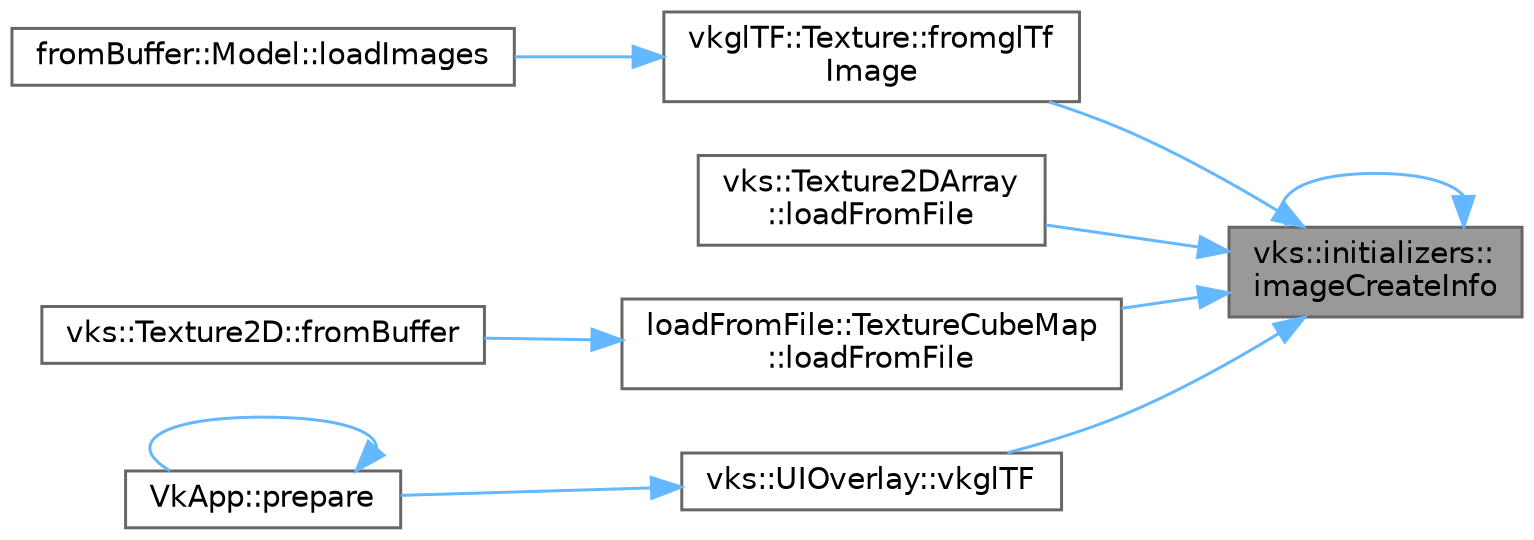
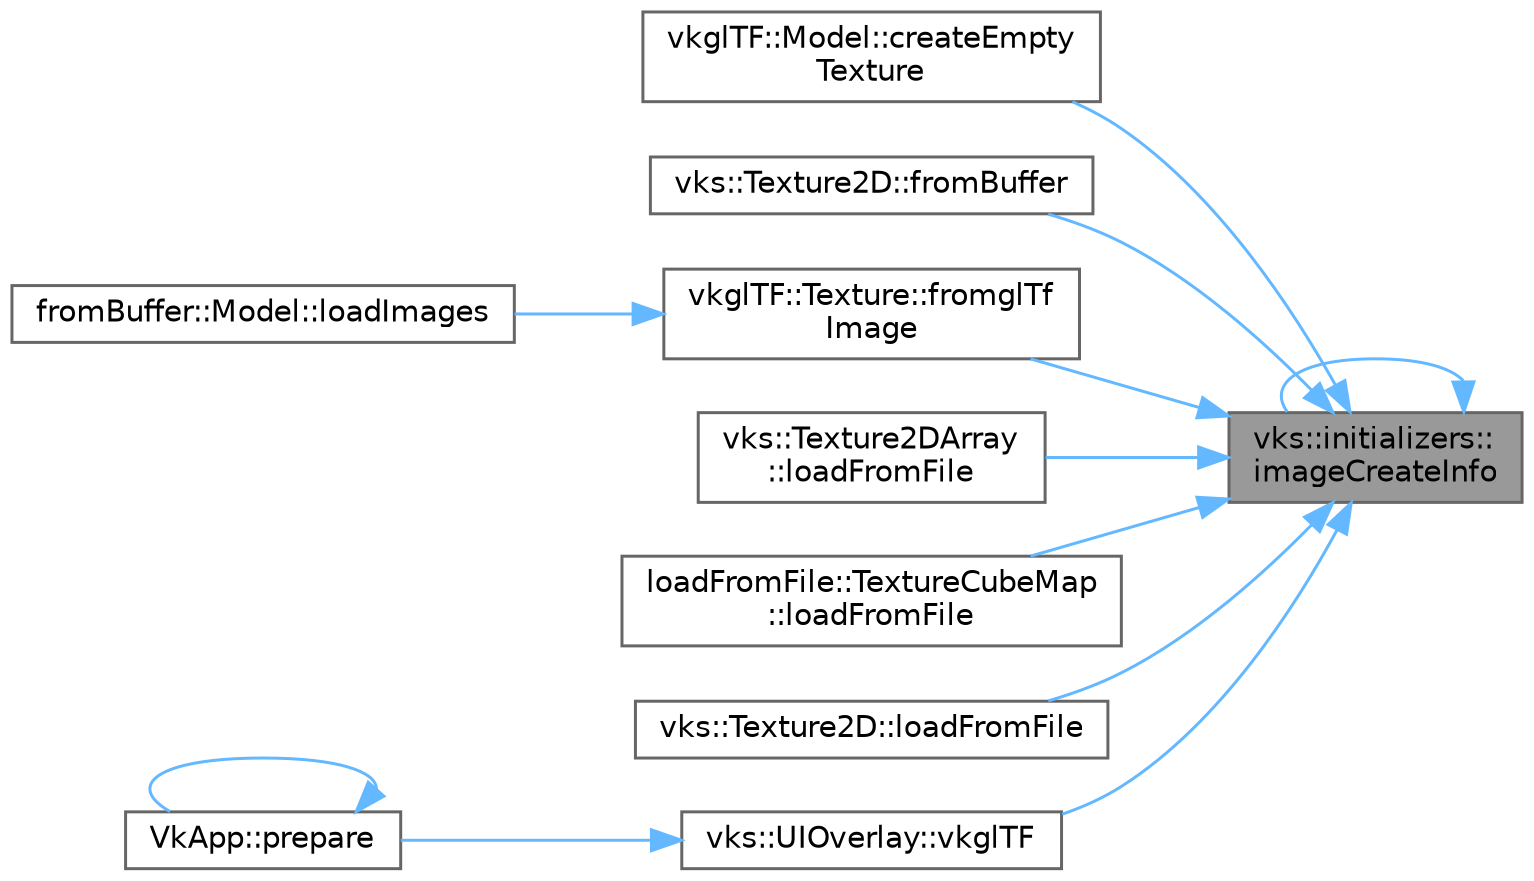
node "vkglTF::Model::createEmpty Texture": added
edge "vks::Texture2D::fromBuffer" -> "loadFromFile::TextureCubeMap ::loadFromFile": now "vks::Texture2D::fromBuffer" -> "vks::initializers:: imageCreateInfo"
node "vks::Texture2D::loadFromFile": added
